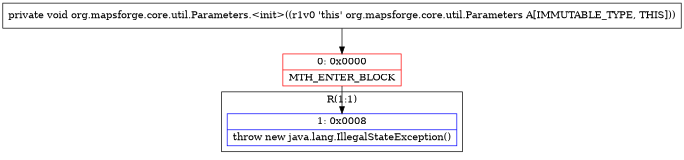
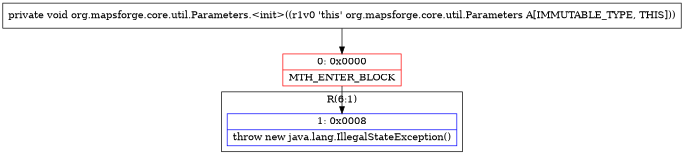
cluster "R(1:1)": label "R(1:1)" -> "R(6:1)"
